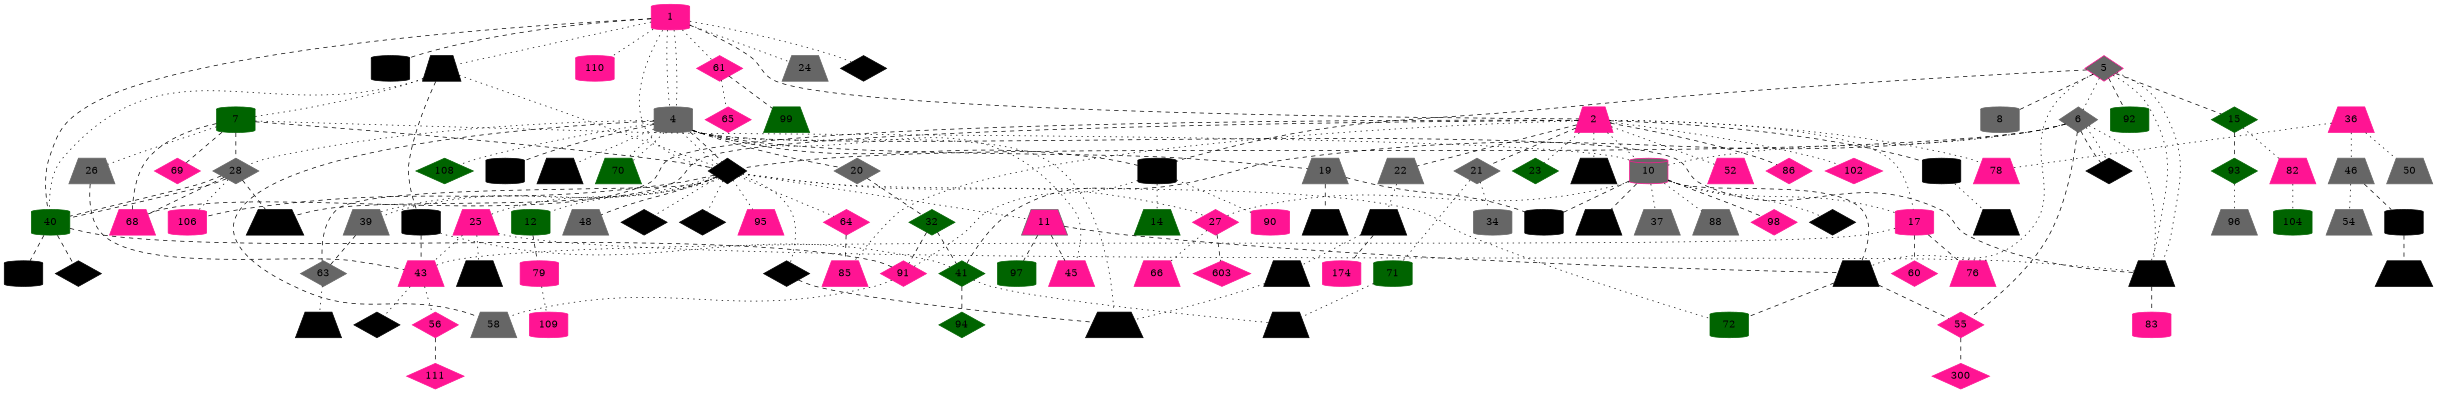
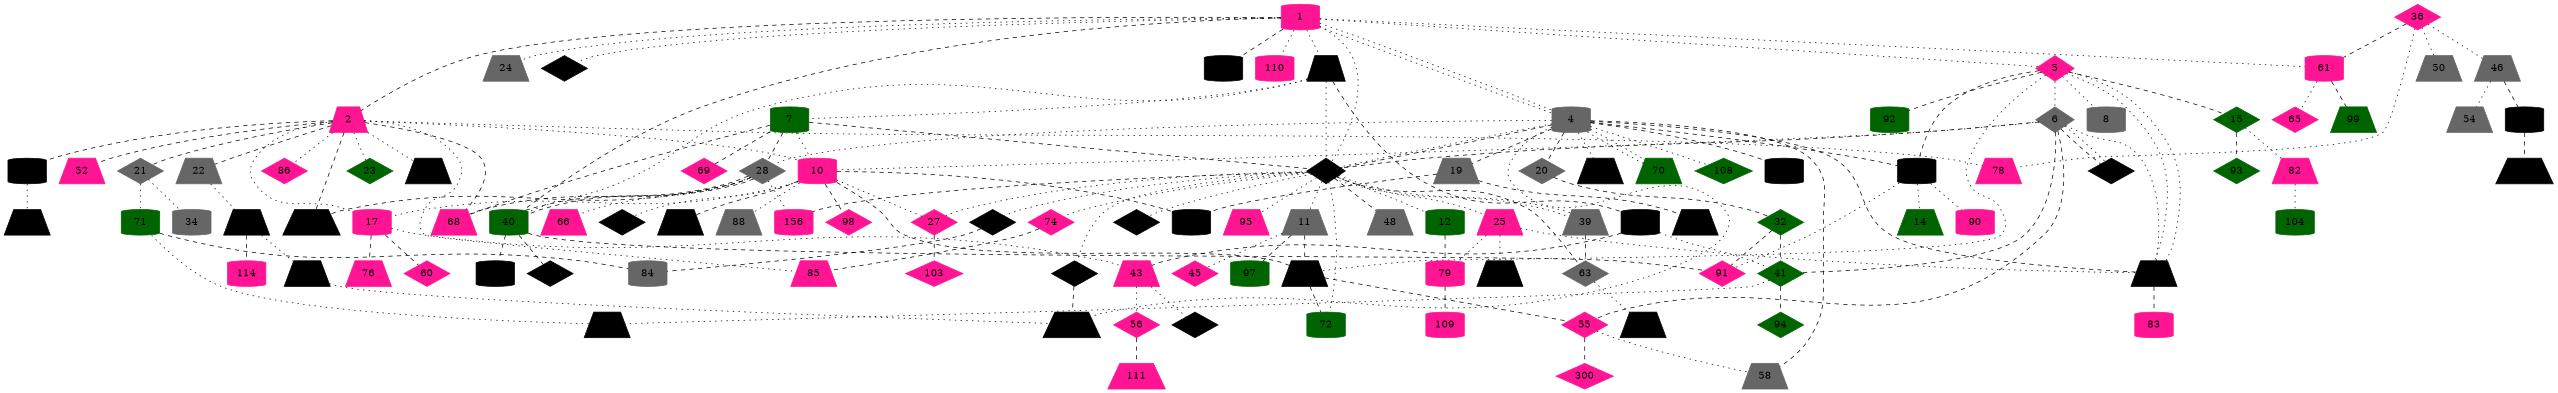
edge "36" -- "61": added
edge "1" -- "5": added
node "61": shape diamond -> cylinder
node "5": fillcolor gray40 -> deeppink
edge "5" -- "8": style dashed -> dotted
node "36": shape trapezium -> diamond
edge "2" -- "86": style dashed -> dotted
edge "2" -- "52": style dotted -> dashed
edge "4" -- "45": removed
node "26": removed
node "10": fillcolor gray40 -> deeppink
node "102": removed
node "106": label "106" -> "156"
node "64": label "64" -> "74"
node "11": fillcolor deeppink -> gray40
node "37": removed
node "96": removed
edge "25" -- "43": now "25" -- "79"
edge "11" -- "45": style dashed -> dotted
edge "27" -- "66": now "28" -- "66"
node "84": added
node "45": shape trapezium -> diamond
node "603": label "603" -> "103"
node "174": label "174" -> "114"
edge "79" -- "109": style dotted -> dashed
edge "91" -- "58": now "55" -- "58"
node "111": shape diamond -> trapezium
